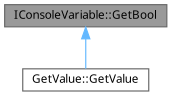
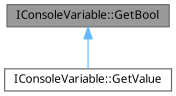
node "GetValue::GetValue": label "GetValue::GetValue" -> "IConsoleVariable::GetValue"
